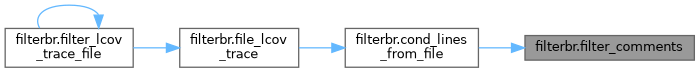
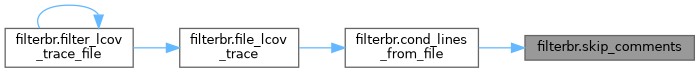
node "filterbr.filter_comments": label "filterbr.filter_comments" -> "filterbr.skip_comments"
